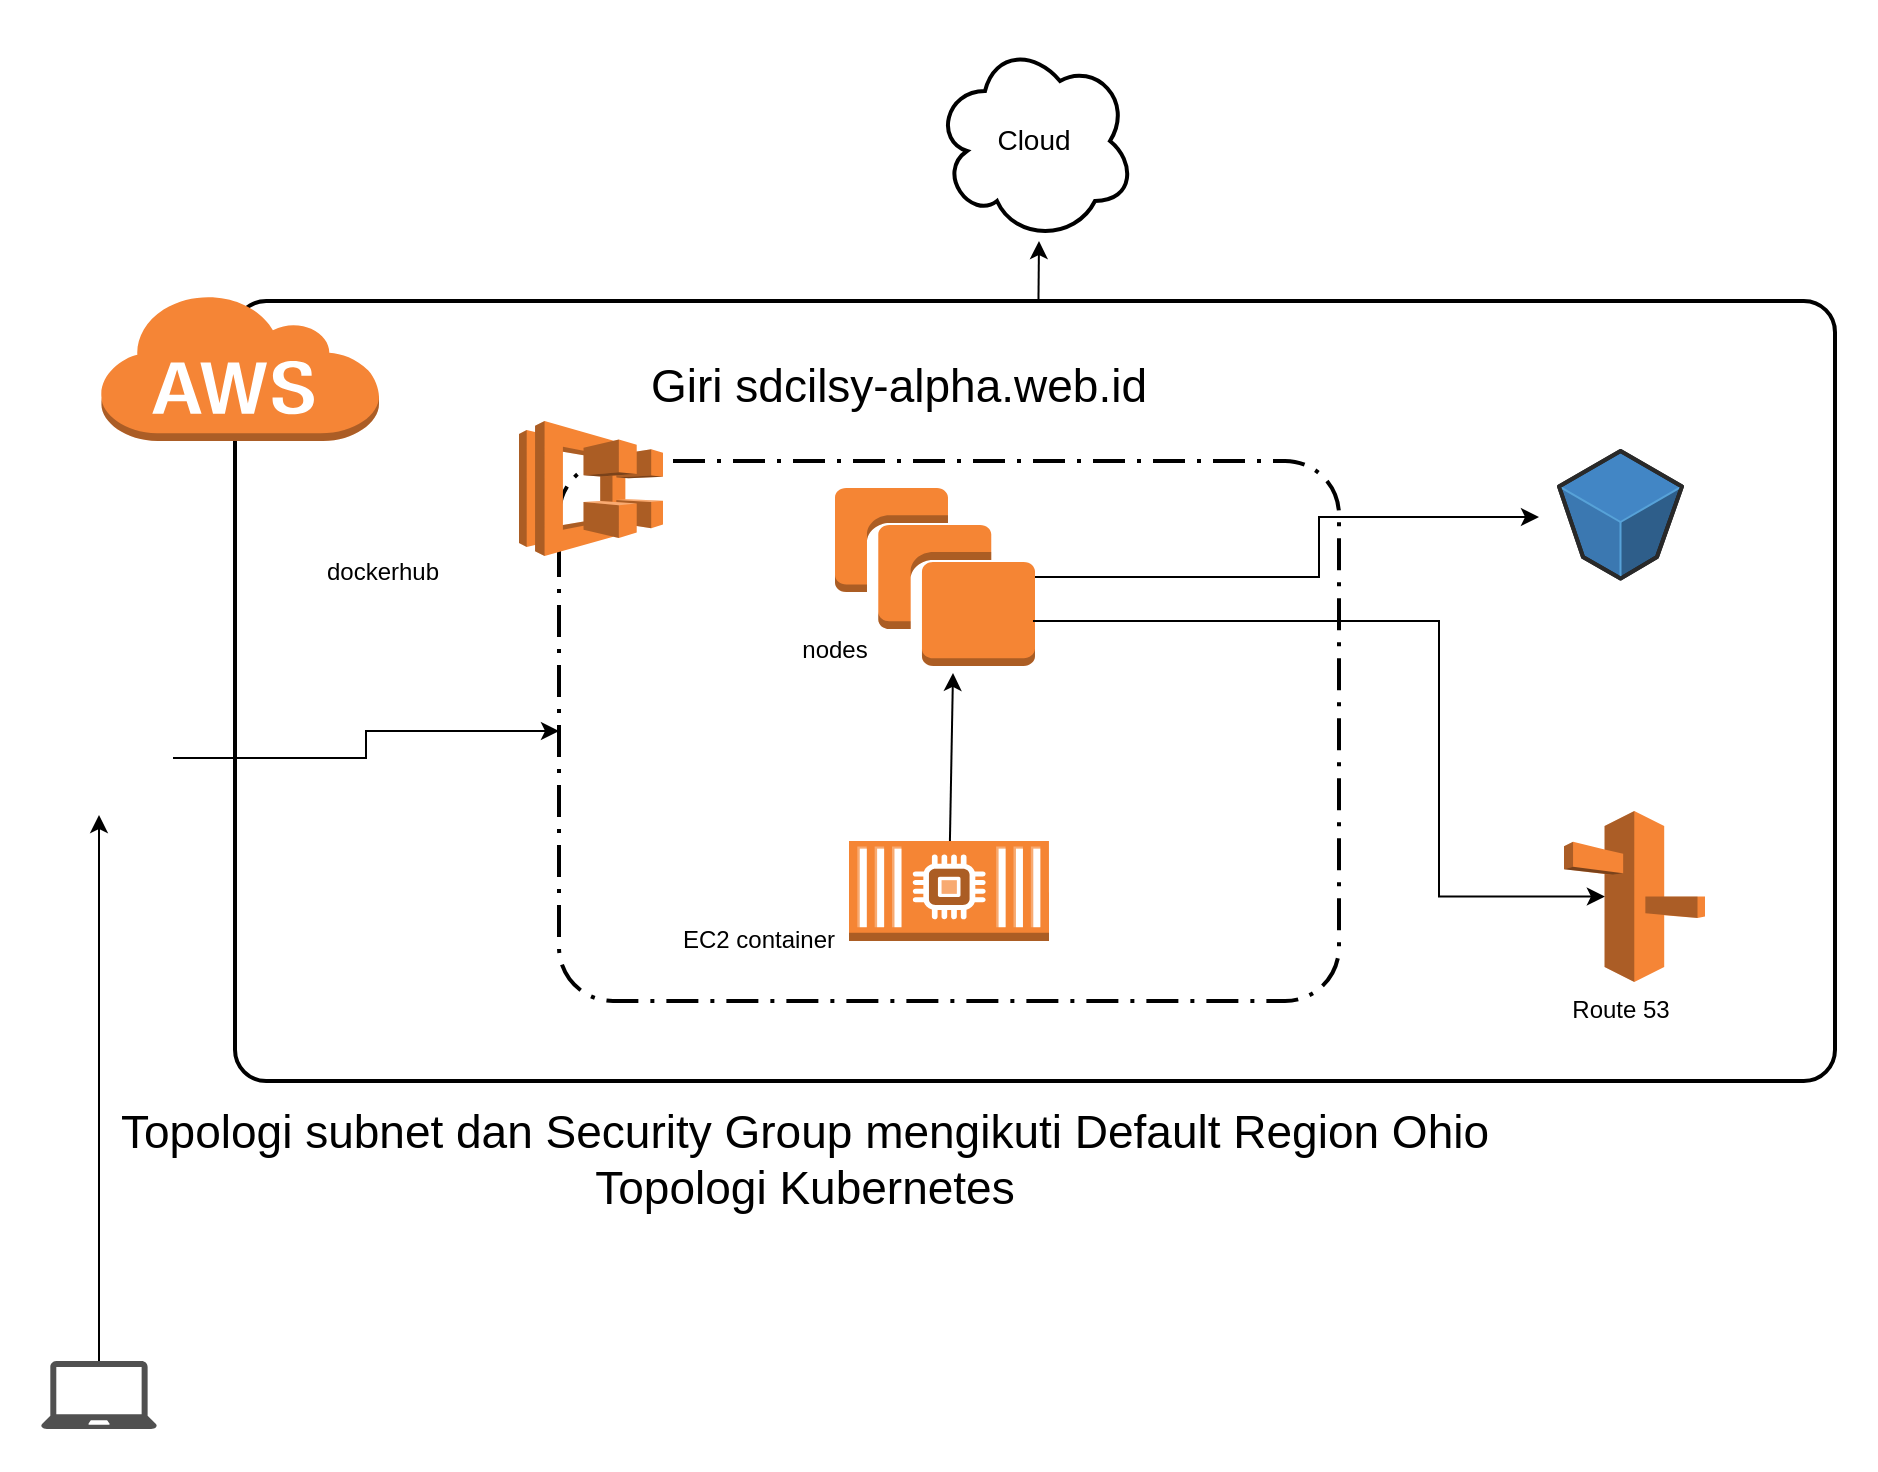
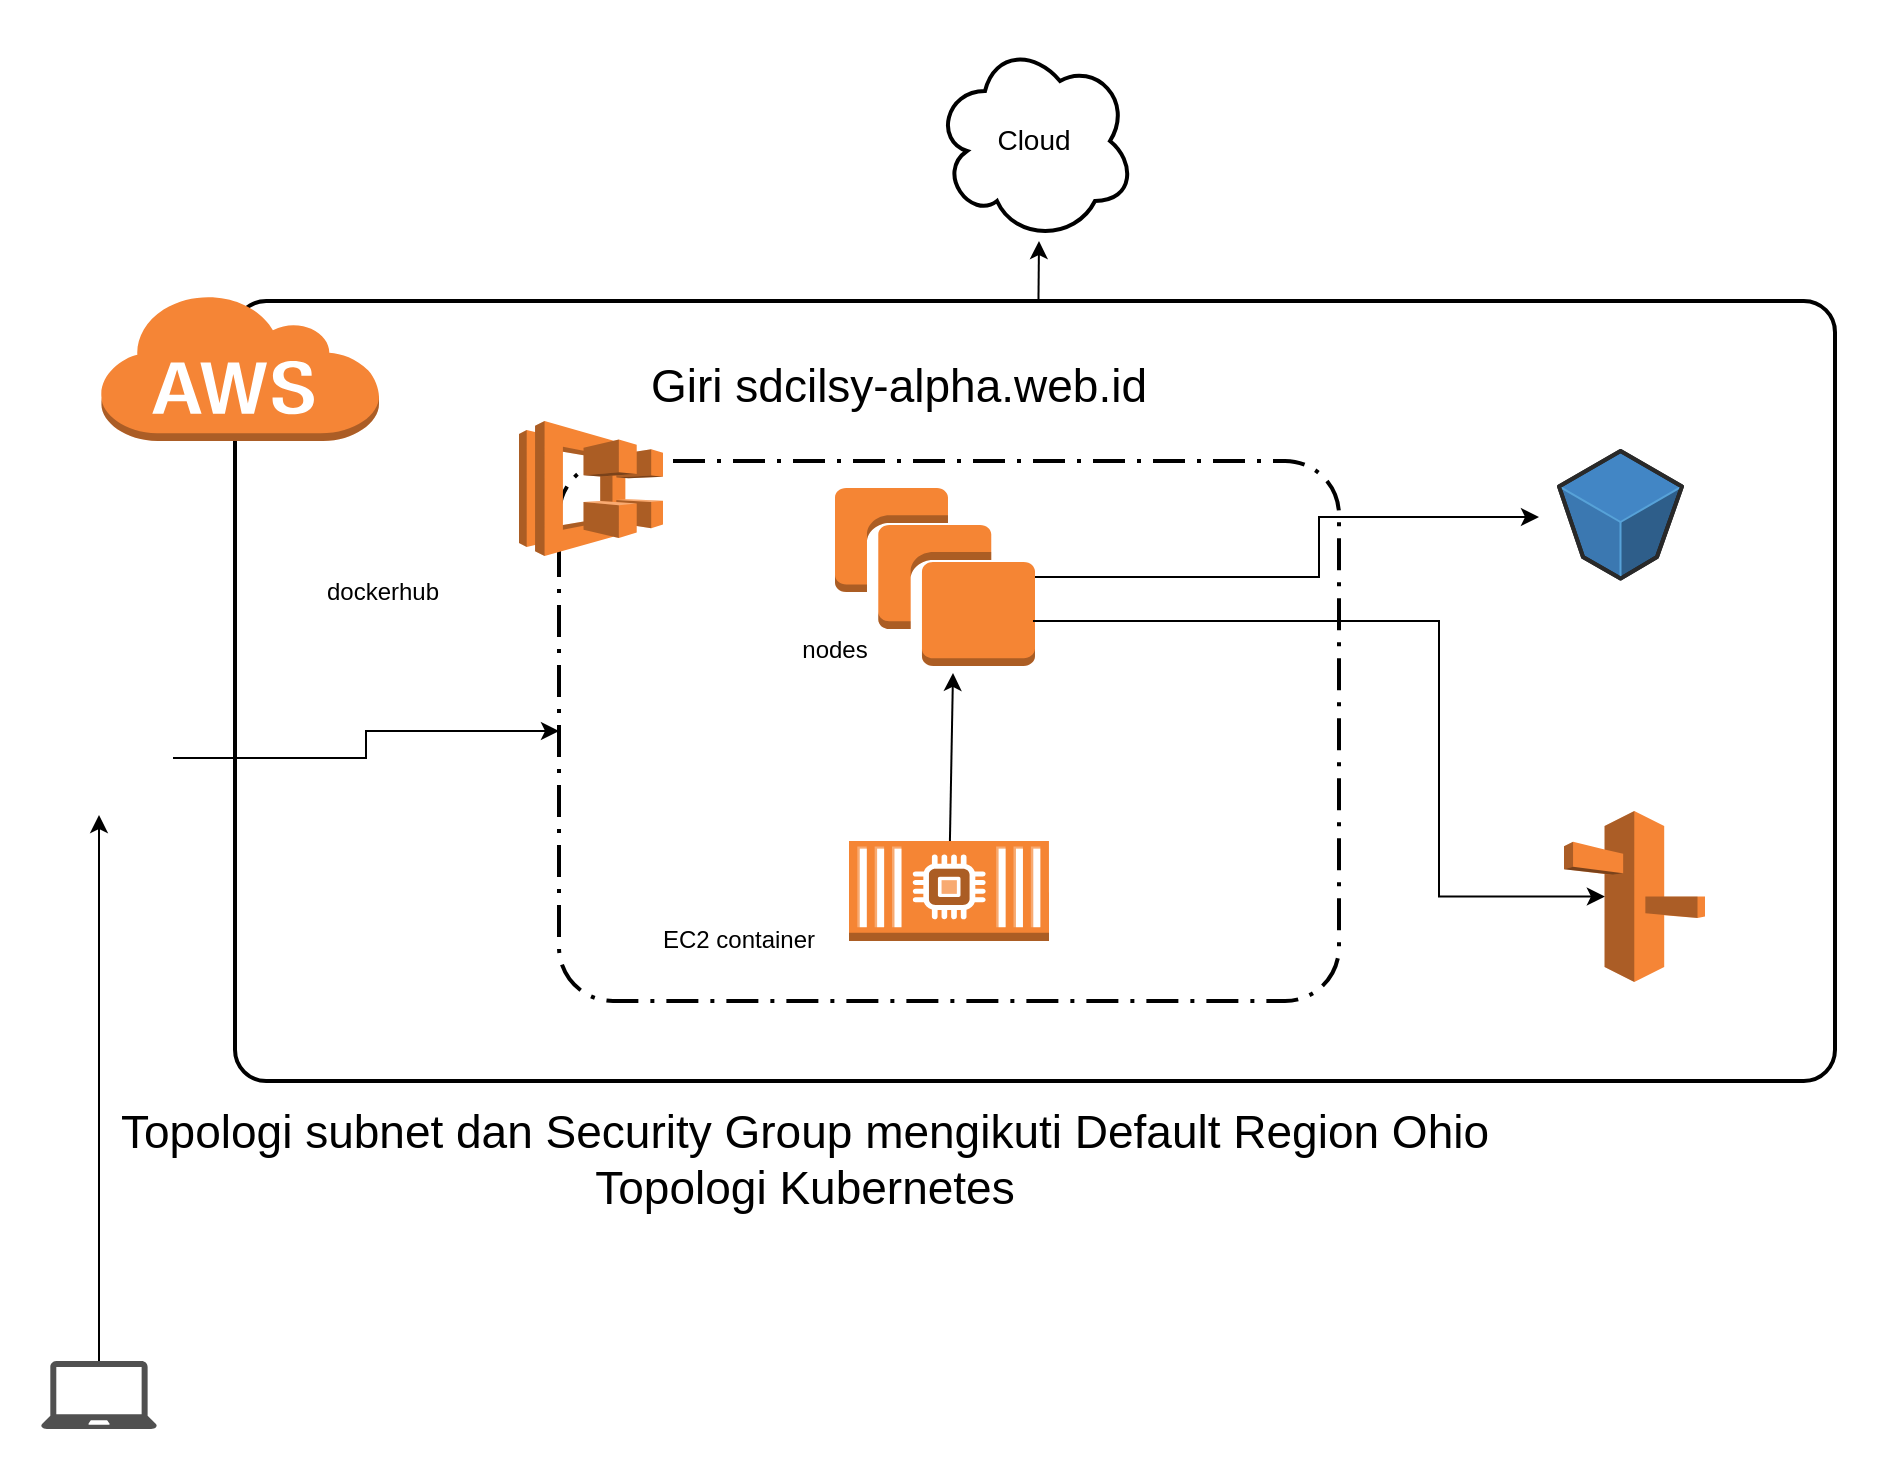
node "dockerhub": moved (383, 586) -> (383, 606)
node "EC2 container": moved (759, 941) -> (739, 941)
node "Route 53": removed
